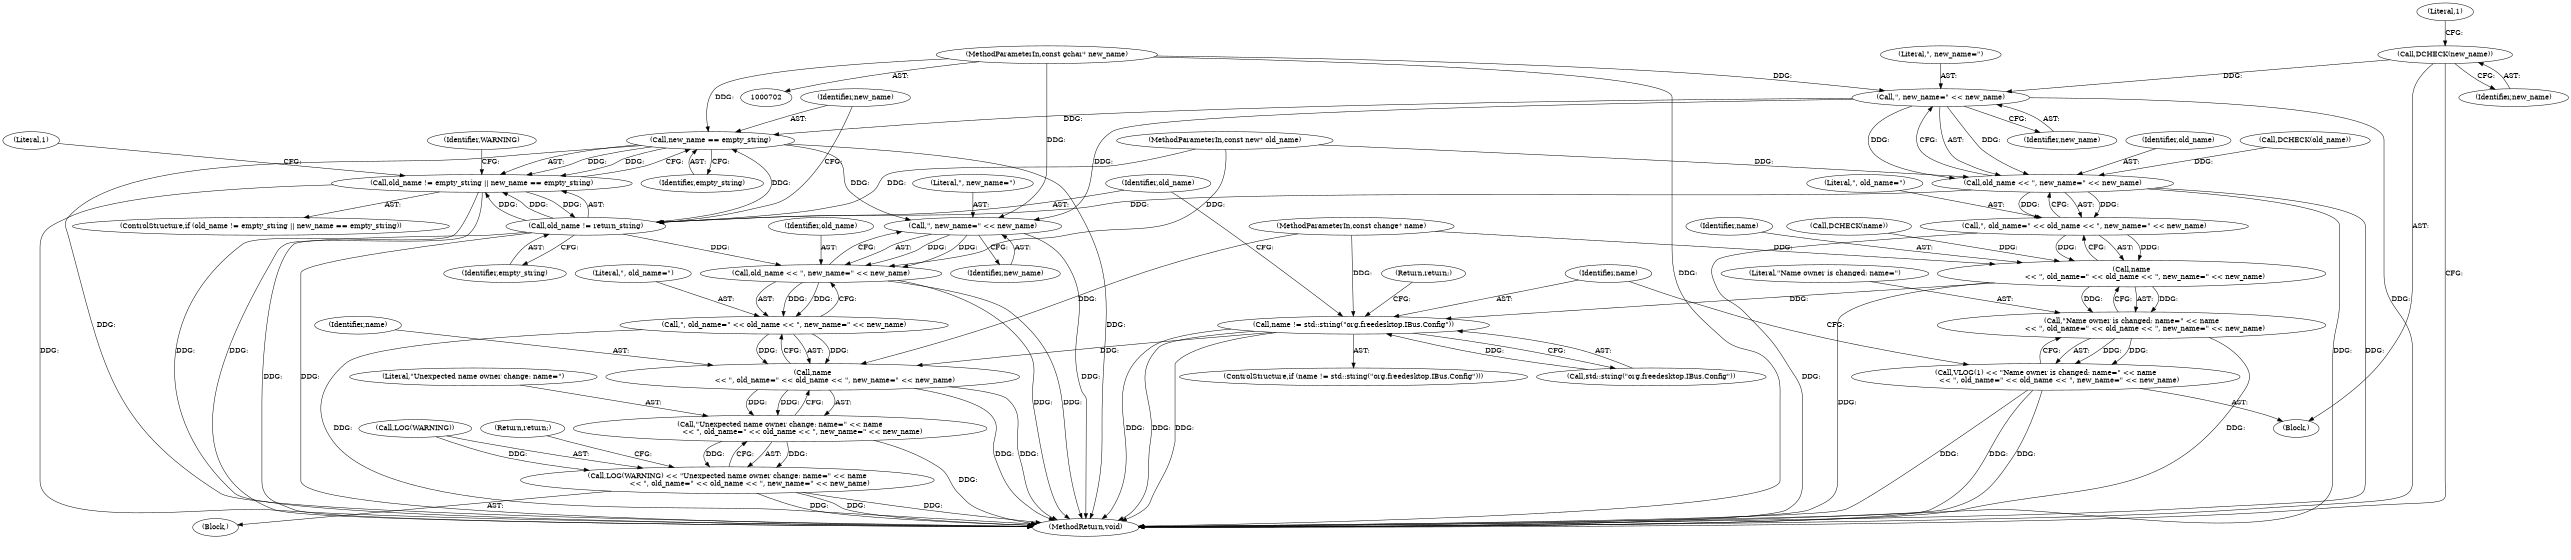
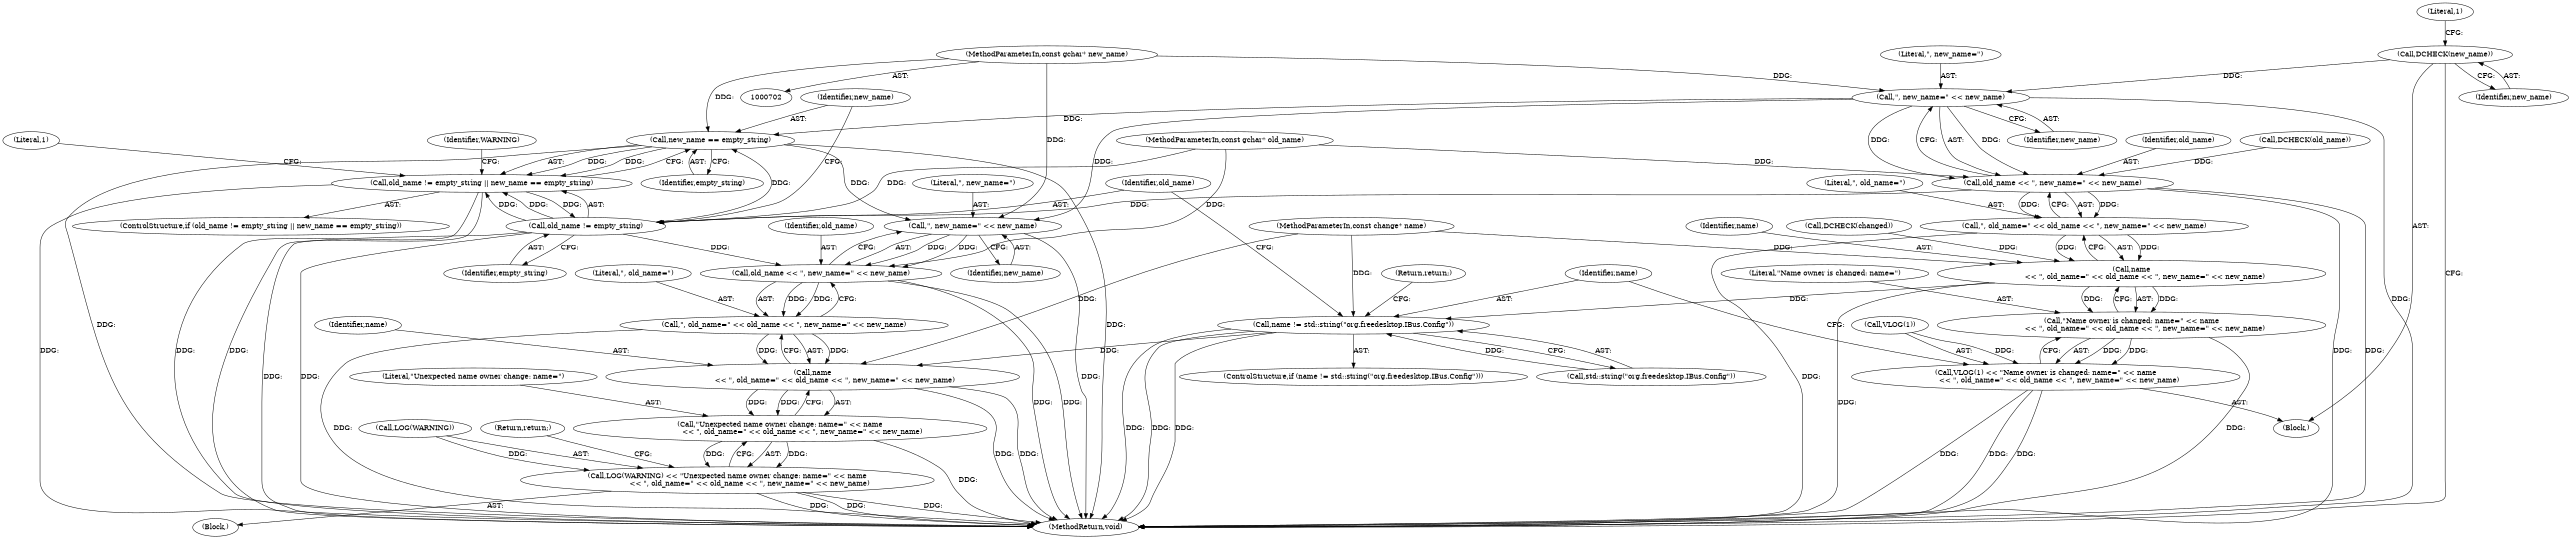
node "(MethodParameterIn,const new* old_name)": label "(MethodParameterIn,const new* old_name)" -> "(MethodParameterIn,const gchar* old_name)"
node "(Call,old_name != return_string)": label "(Call,old_name != return_string)" -> "(Call,old_name != empty_string)"
node "(Call,DCHECK(name))": label "(Call,DCHECK(name))" -> "(Call,DCHECK(changed))"
node "(Call,VLOG(1))": added
edge "(MethodParameterIn,const gchar* new_name)" -> "(MethodReturn,void)": removed, label "DDG:"
